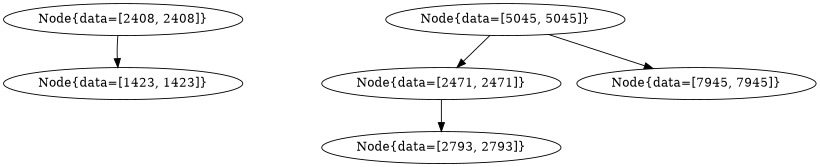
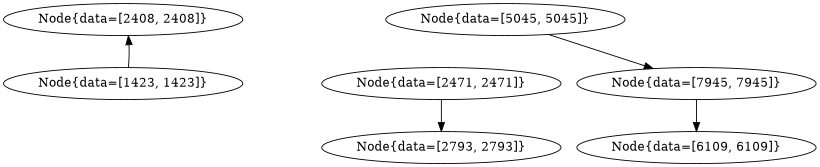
edge "Node{data=[2408, 2408]}" -> "Node{data=[1423, 1423]}": reversed
edge "Node{data=[5045, 5045]}" -> "Node{data=[2471, 2471]}": removed
node "Node{data=[6109, 6109]}": added
